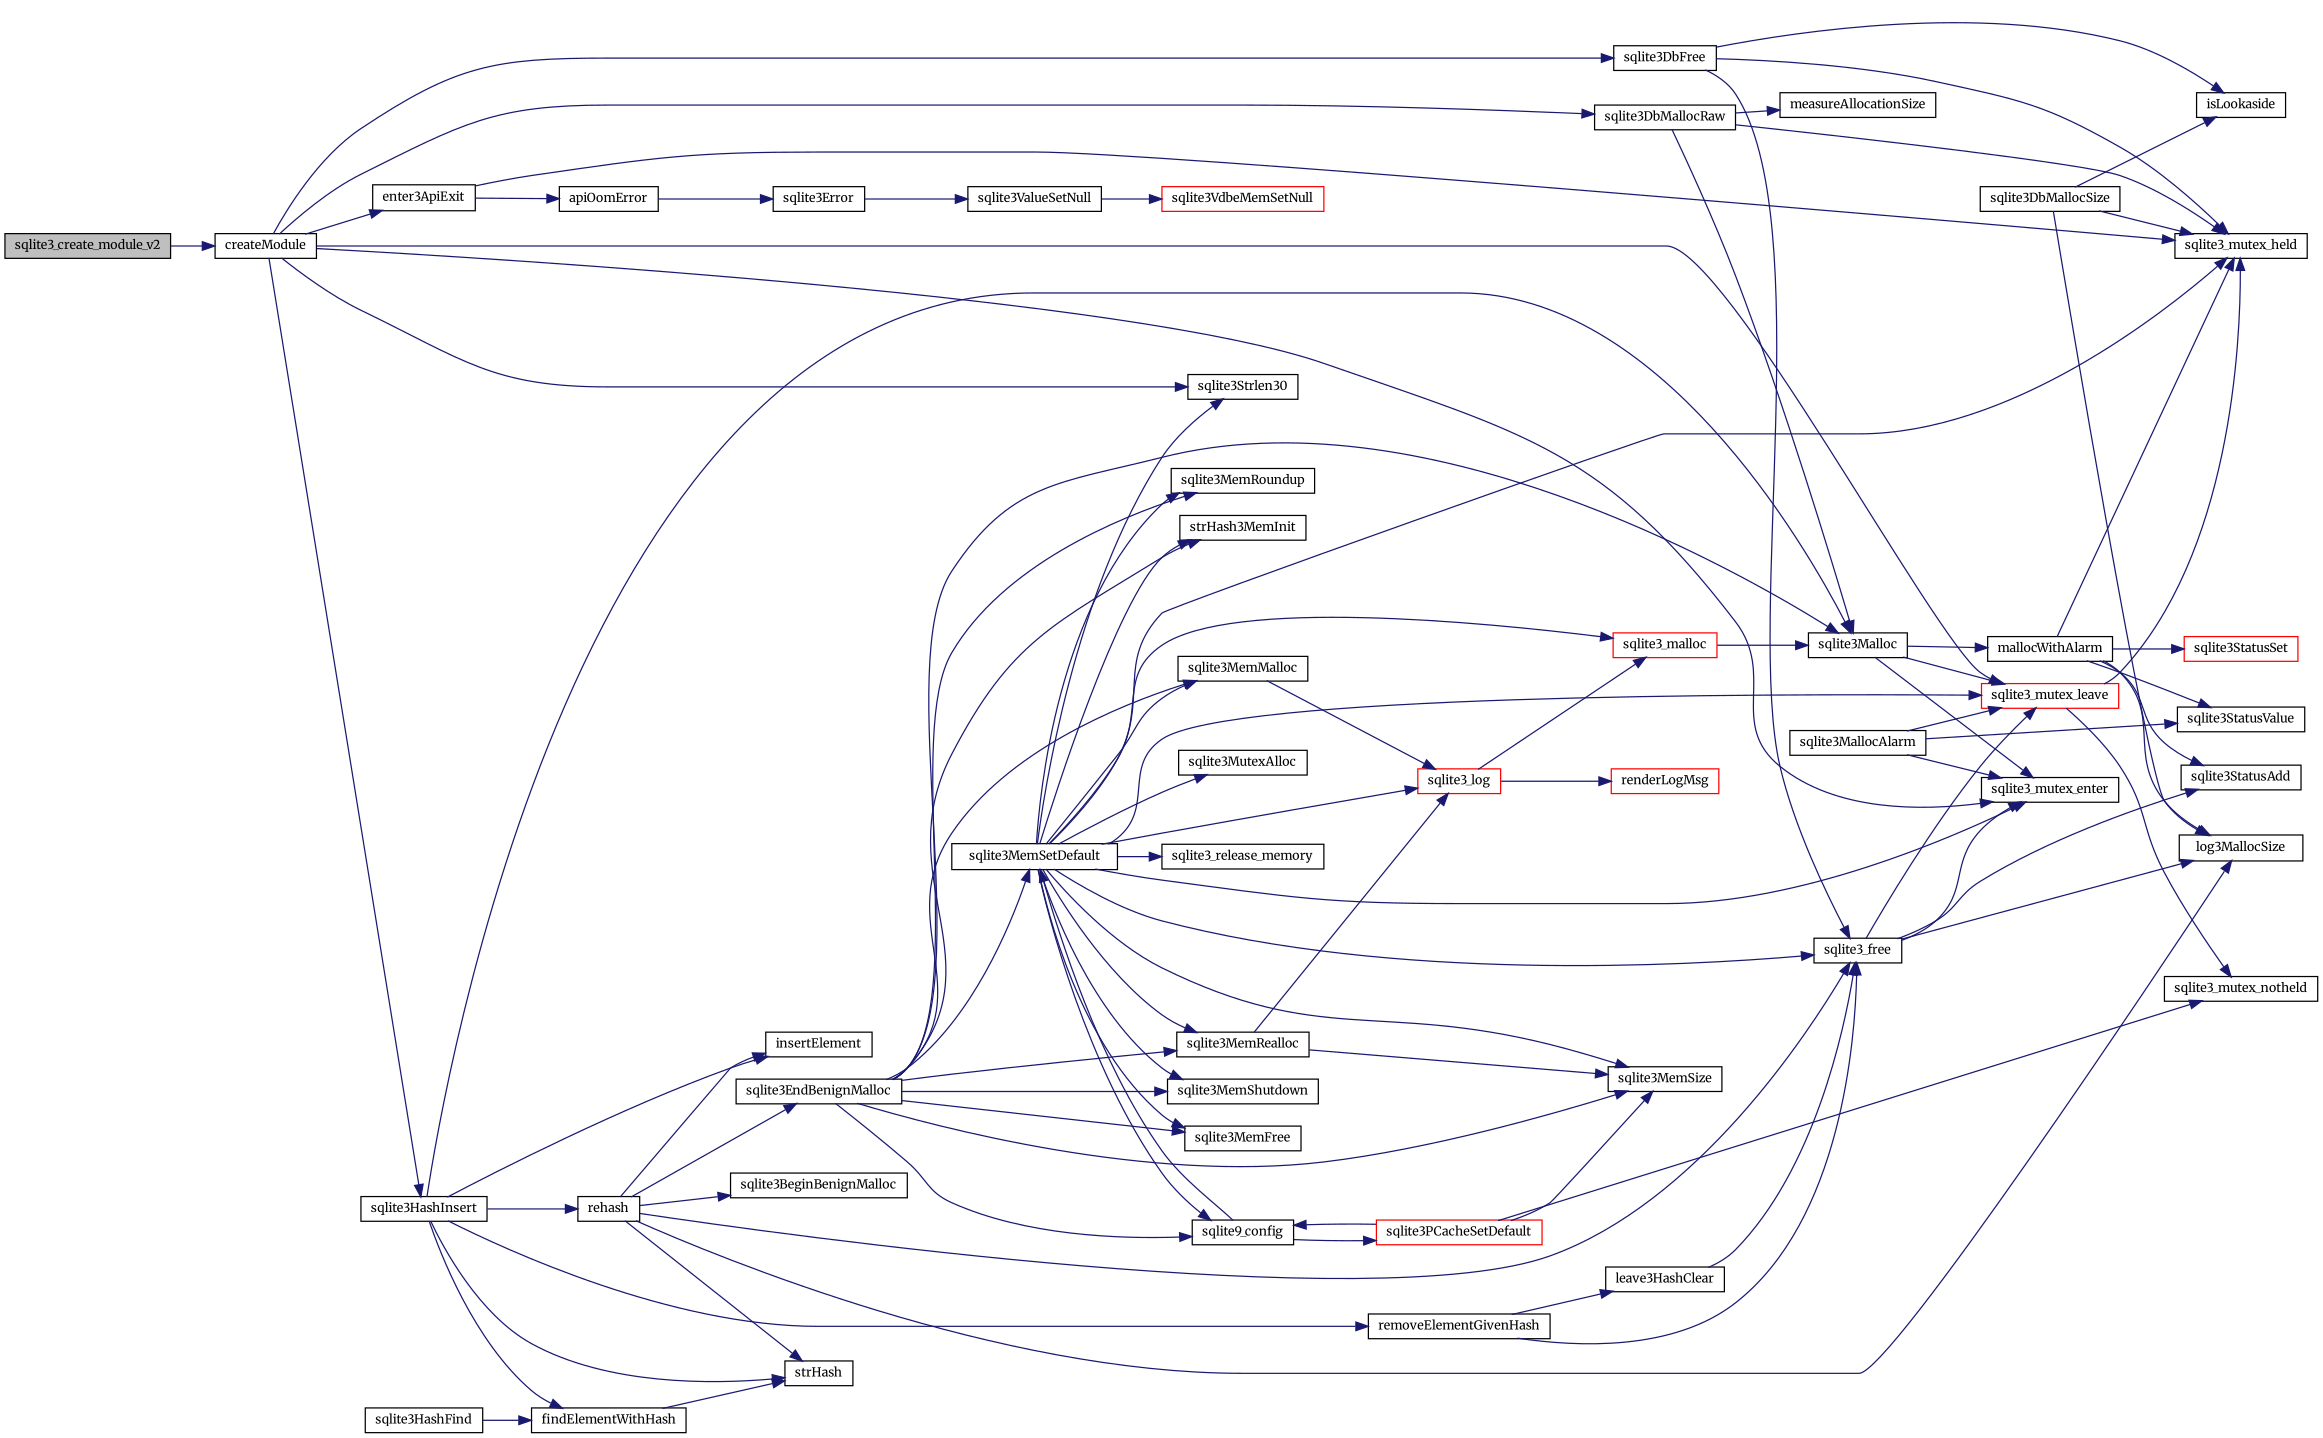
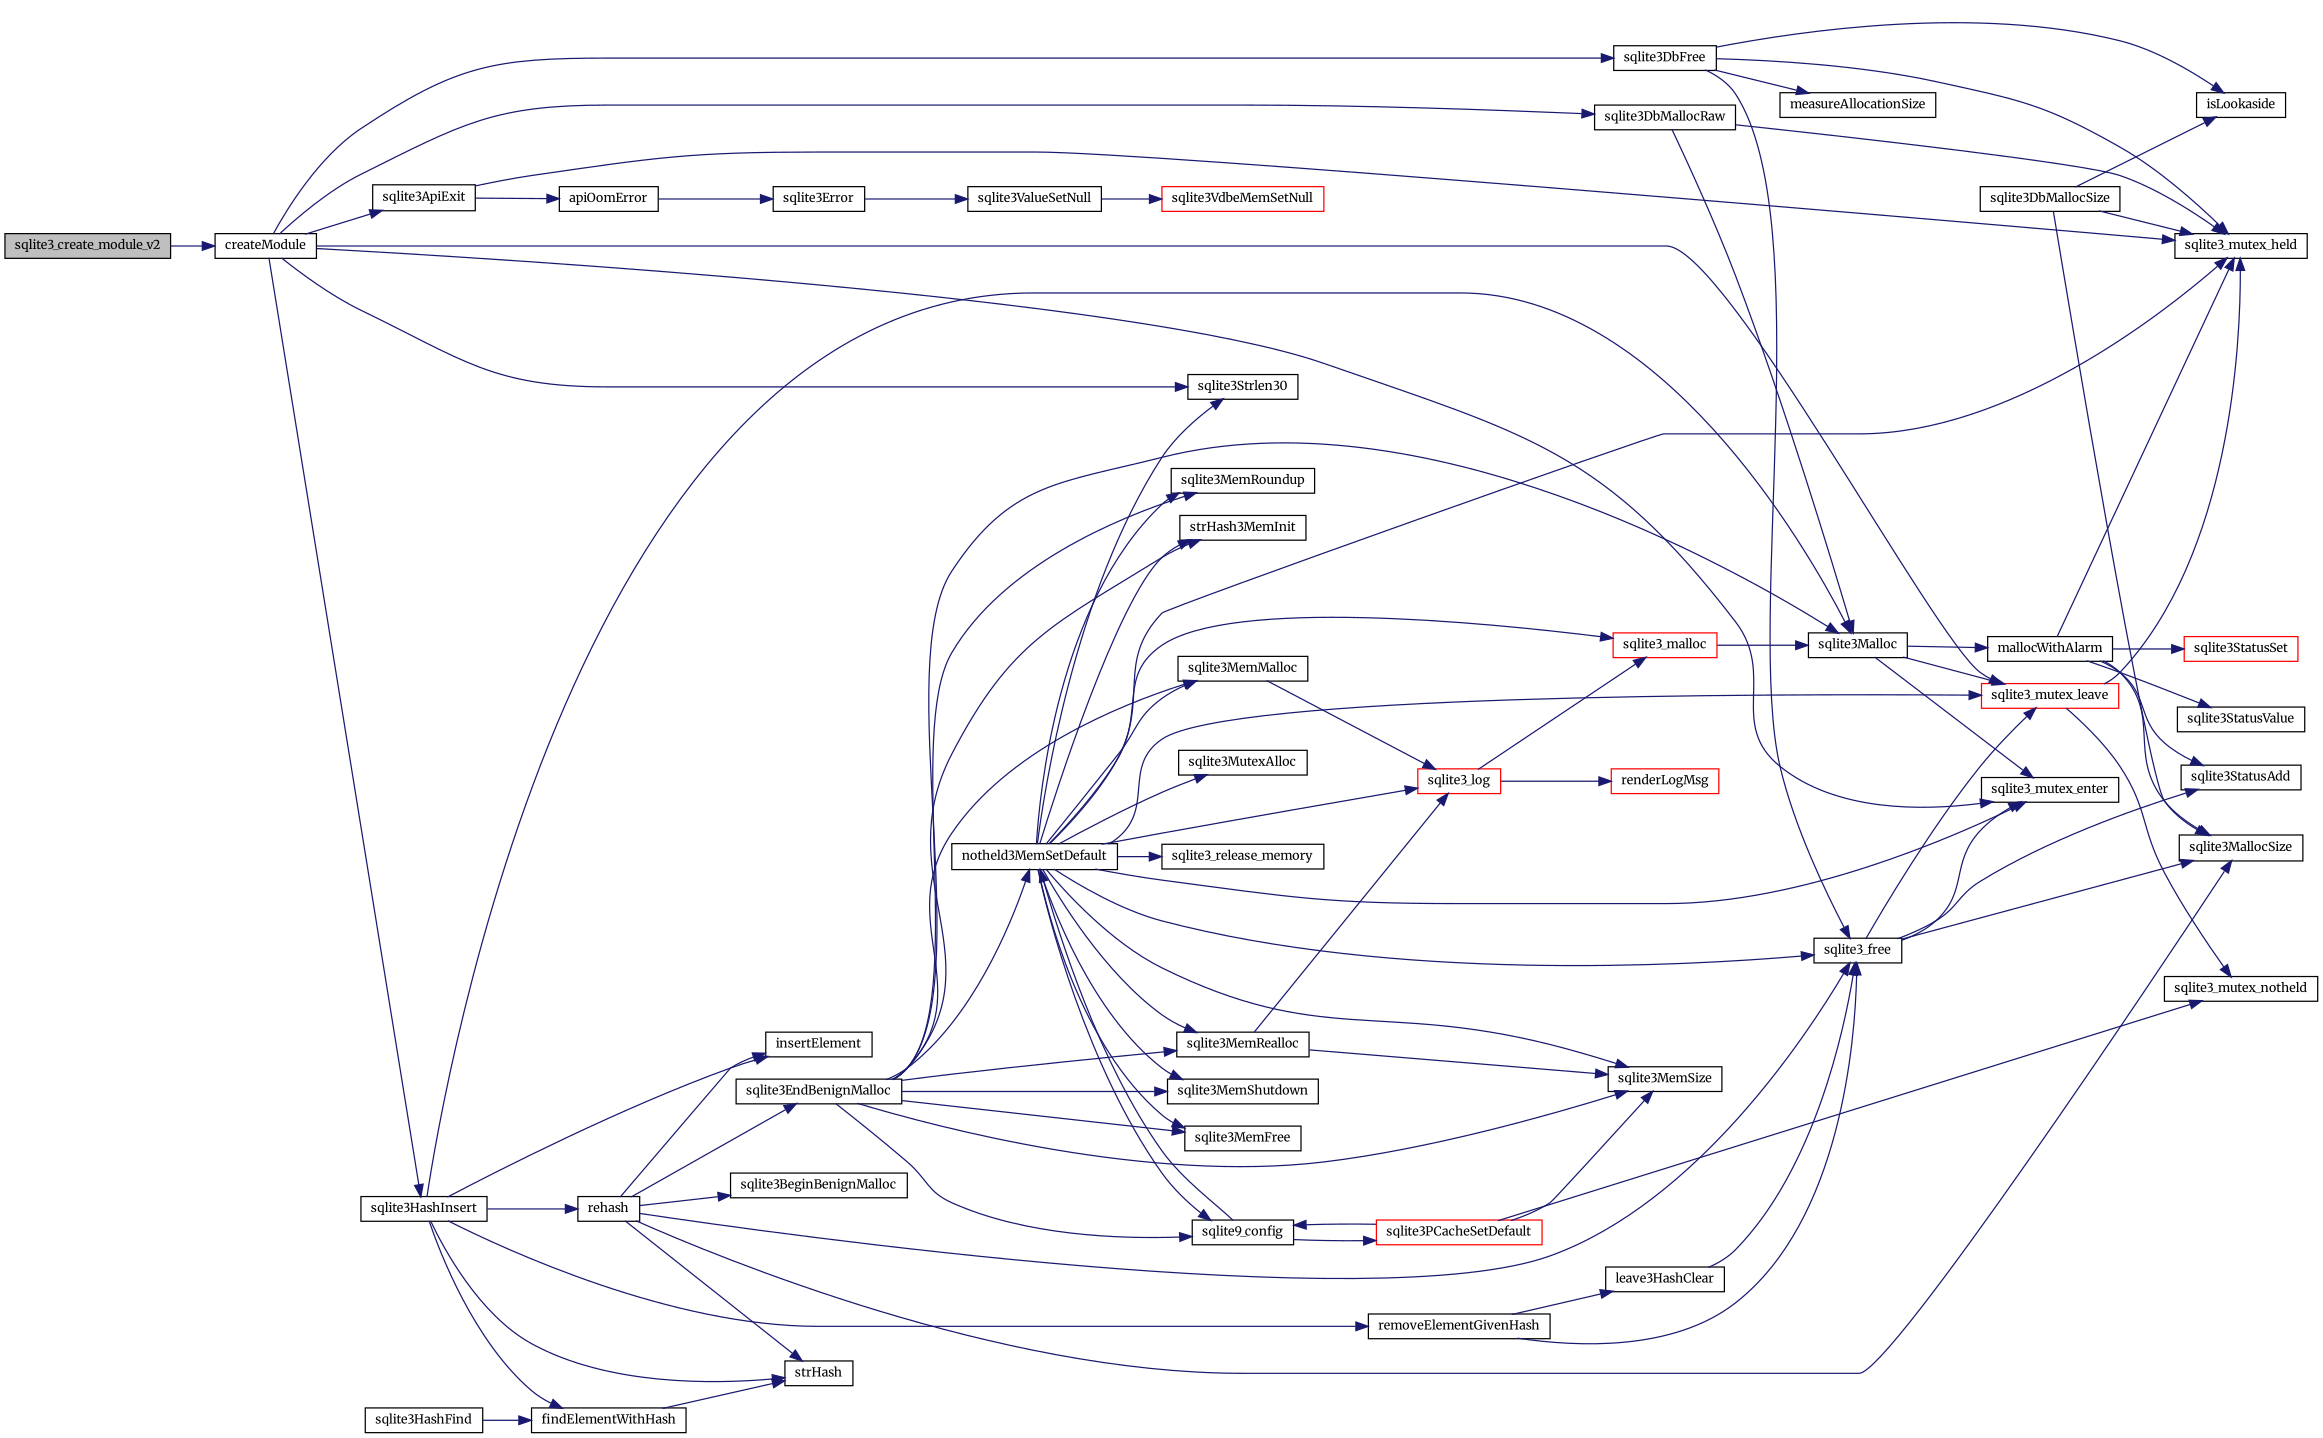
edge "sqlite3DbMallocRaw" -> "measureAllocationSize": now "sqlite3DbFree" -> "measureAllocationSize"
node "enter3ApiExit": label "enter3ApiExit" -> "sqlite3ApiExit"
node "sqlite3MallocAlarm": removed
node "log3MallocSize": label "log3MallocSize" -> "sqlite3MallocSize"
node "sqlite3MemSetDefault": label "sqlite3MemSetDefault" -> "notheld3MemSetDefault"
